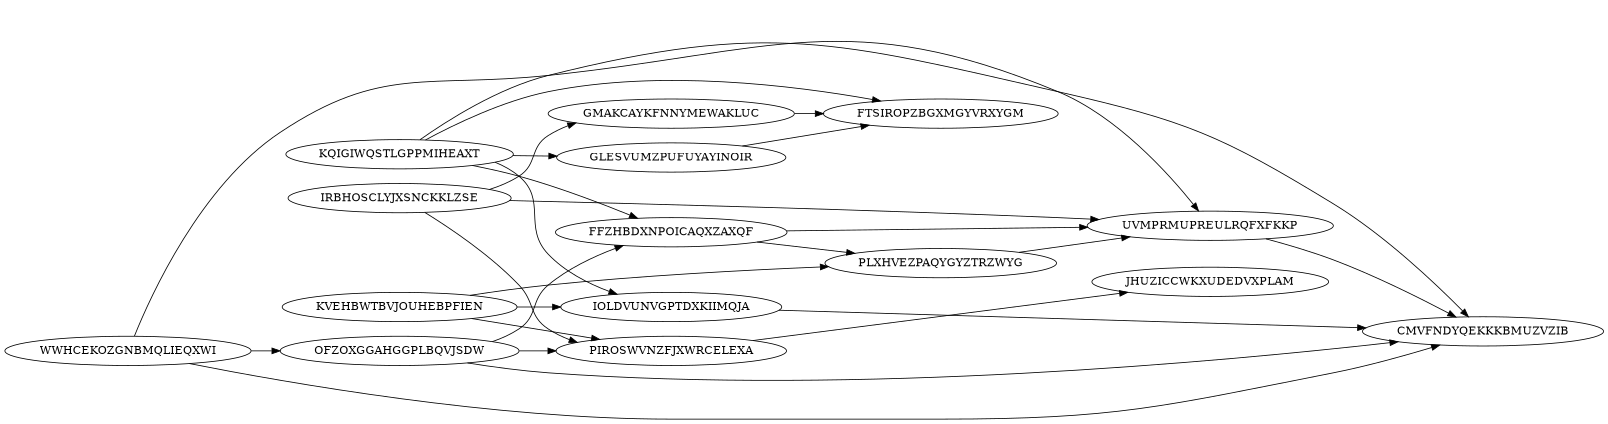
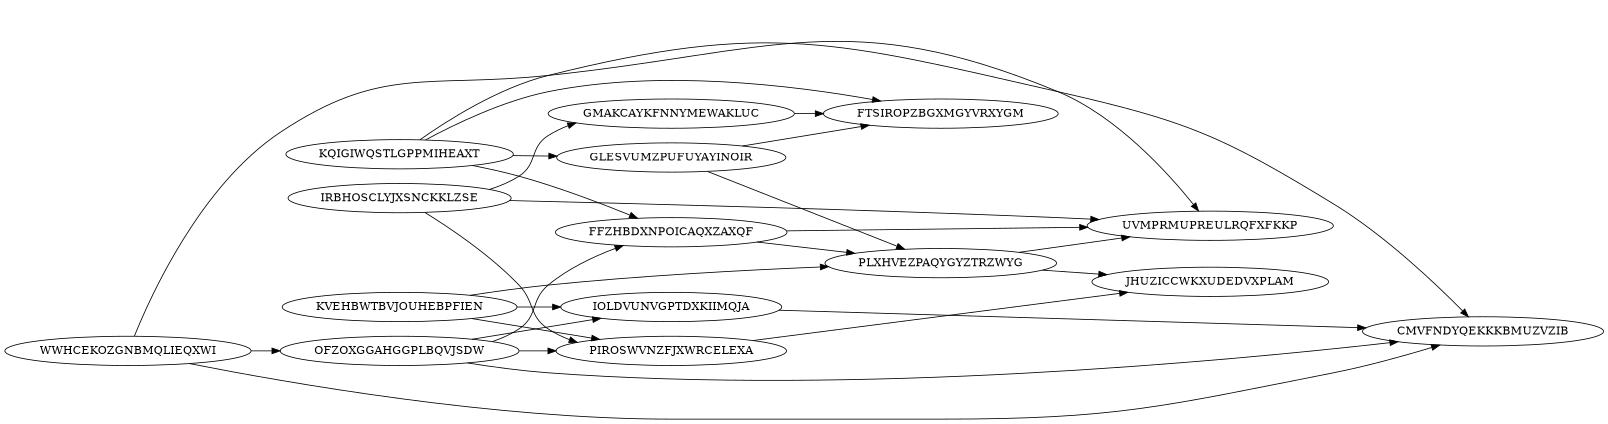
edge "GLESVUMZPUFUYAYINOIR" -> "PLXHVEZPAQYGYZTRZWYG": added
edge "KQIGIWQSTLGPPMIHEAXT" -> "IOLDVUNVGPTDXKIIMQJA": now "OFZOXGGAHGGPLBQVJSDW" -> "IOLDVUNVGPTDXKIIMQJA"
edge "UVMPRMUPREULRQFXFKKP" -> "CMVFNDYQEKKKBMUZVZIB": removed
edge "PLXHVEZPAQYGYZTRZWYG" -> "JHUZICCWKXUDEDVXPLAM": added
